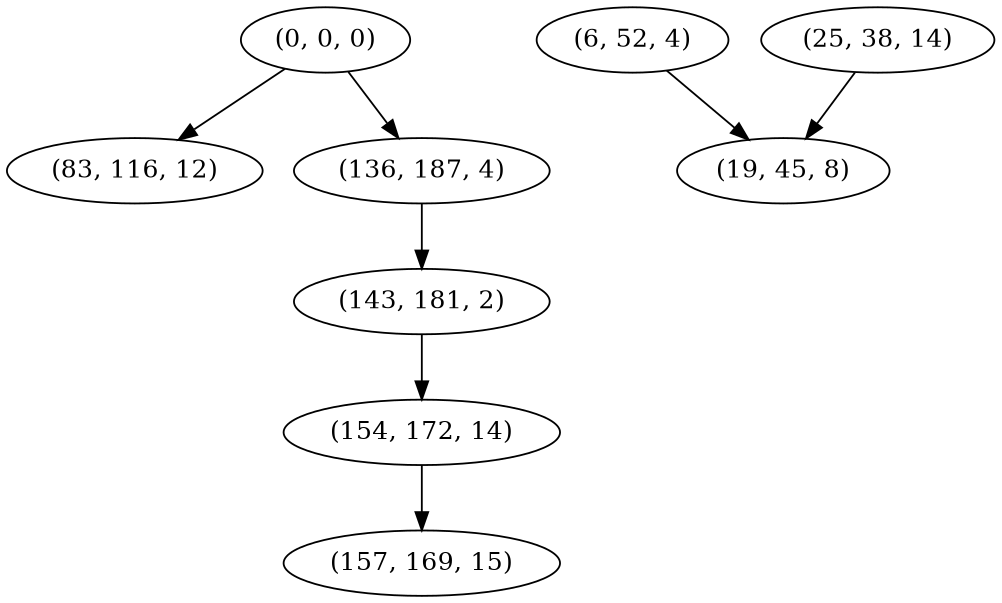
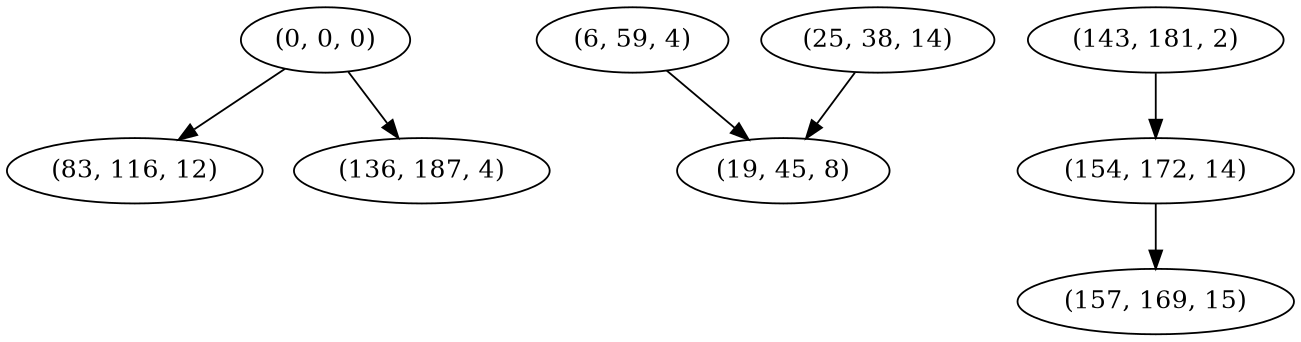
node "(6, 52, 4)": label "(6, 52, 4)" -> "(6, 59, 4)"
edge "(136, 187, 4)" -> "(143, 181, 2)": removed
